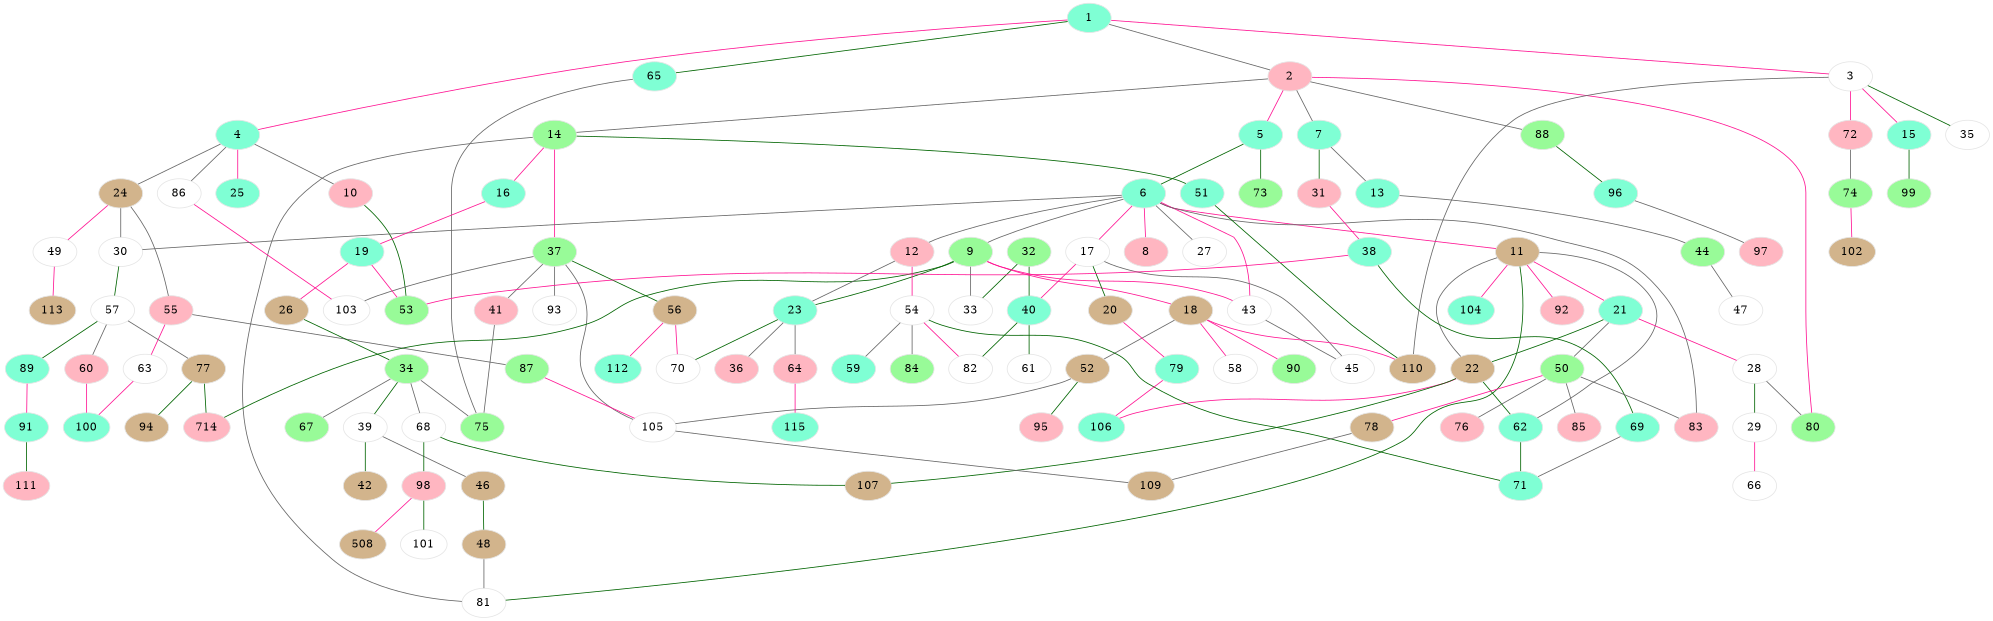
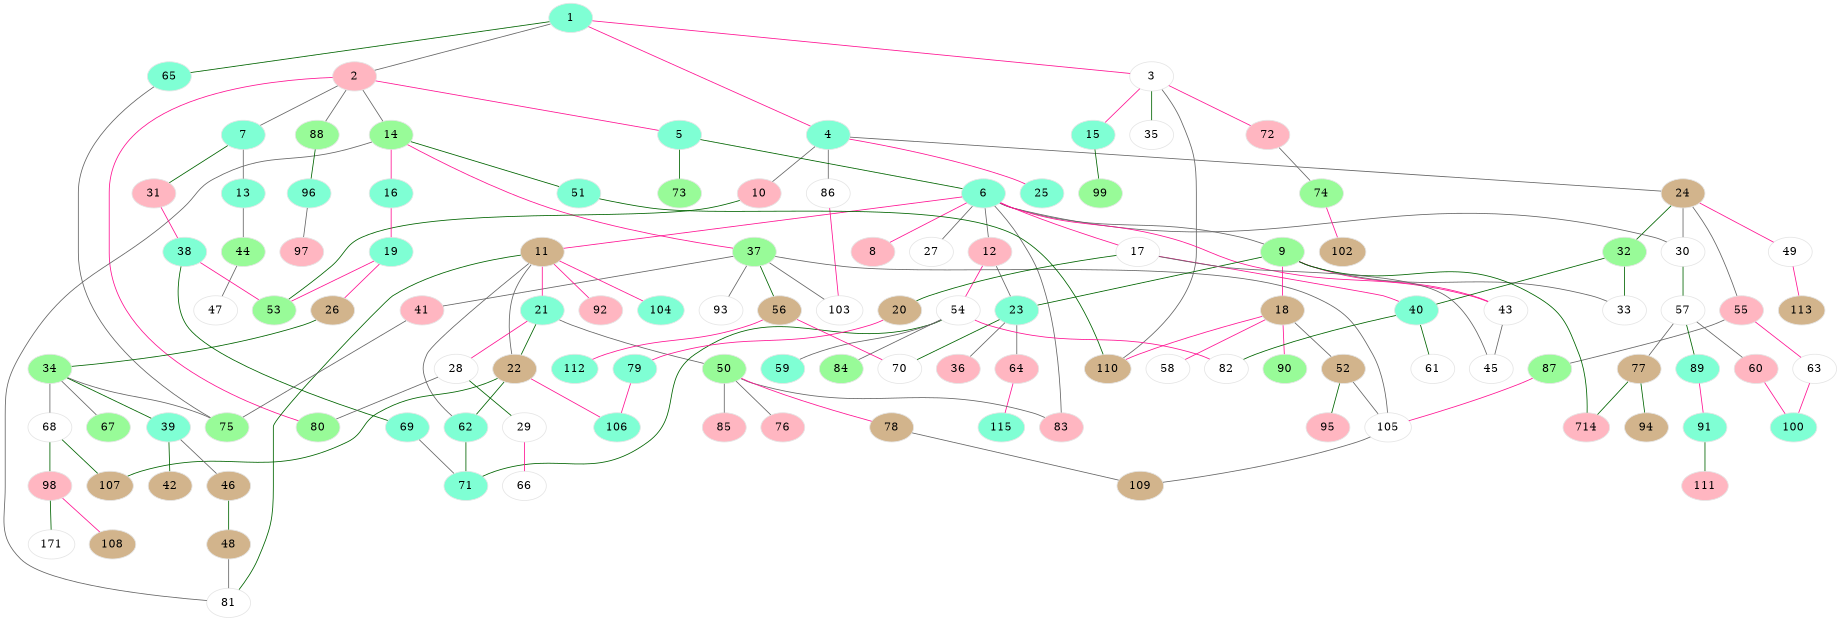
edge "24" -- "32": added
node "39": fillcolor white -> aquamarine
node "508": label "508" -> "108"
node "101": label "101" -> "171"
